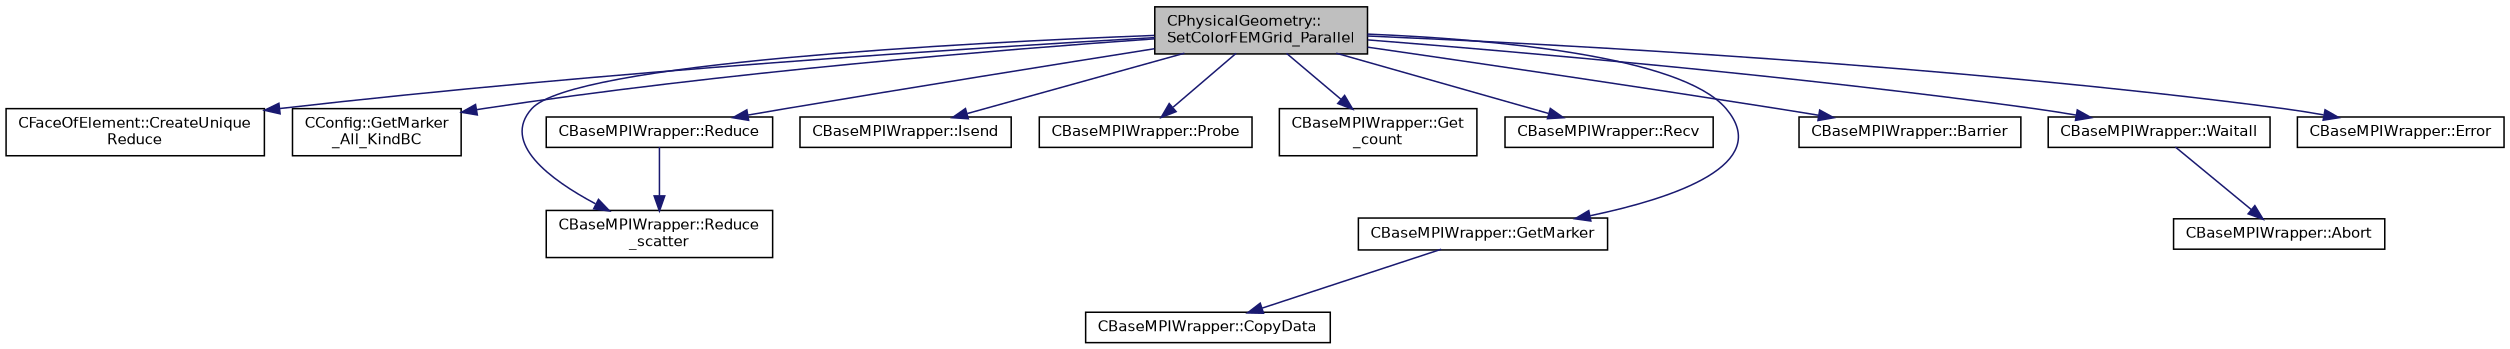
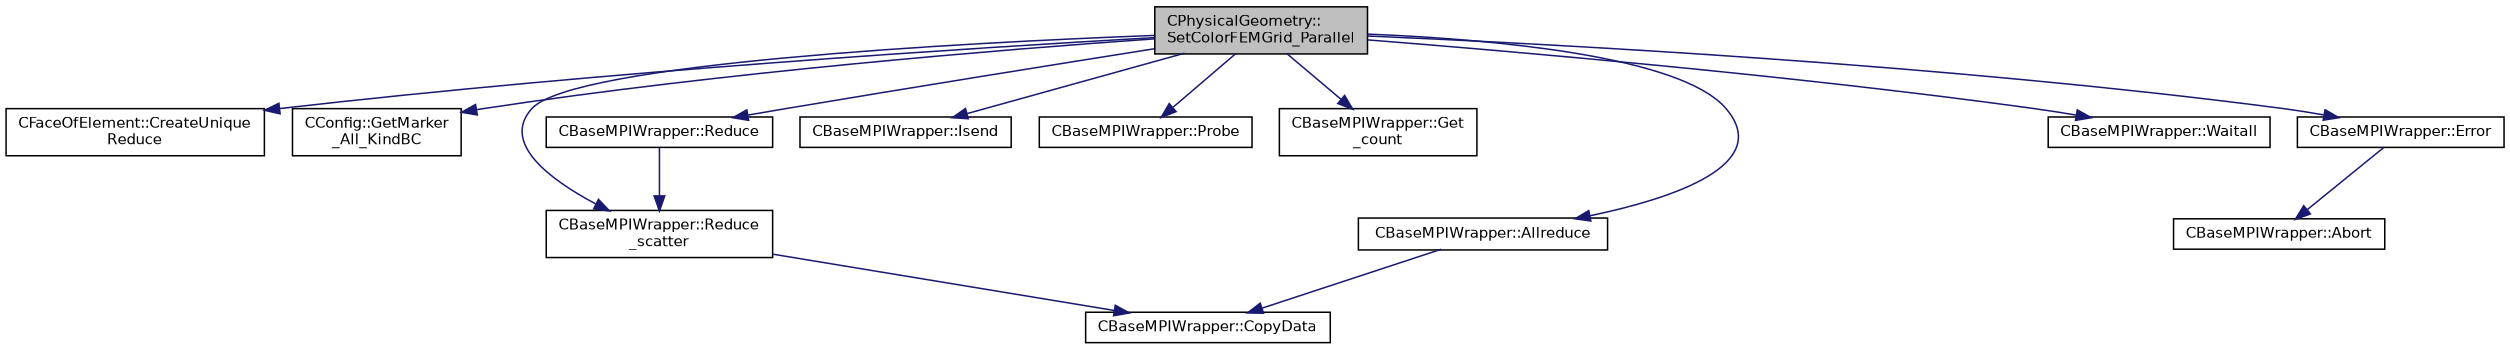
node "CBaseMPIWrapper::Recv": removed
node "CBaseMPIWrapper::Barrier": removed
edge "CBaseMPIWrapper::Waitall" -> "CBaseMPIWrapper::Abort": now "CBaseMPIWrapper::Error" -> "CBaseMPIWrapper::Abort"
node "CBaseMPIWrapper::GetMarker": label "CBaseMPIWrapper::GetMarker" -> "CBaseMPIWrapper::Allreduce"
edge "CBaseMPIWrapper::Reduce _scatter" -> "CBaseMPIWrapper::CopyData": added
